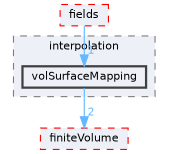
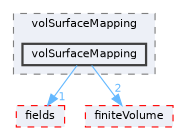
edge "fields" -> "volSurfaceMapping": reversed
cluster "interpolation": label "interpolation" -> "volSurfaceMapping"
